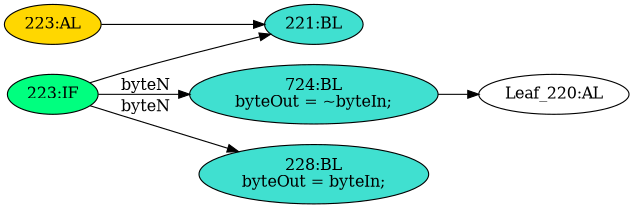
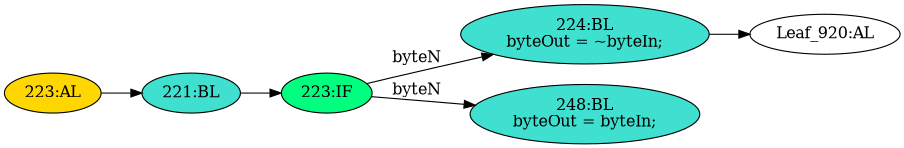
edge "223:IF" -> "221:BL": reversed
node "724:BL byteOut = ~byteIn;": label "724:BL byteOut = ~byteIn;" -> "224:BL byteOut = ~byteIn;"
node "Leaf_220:AL": label "Leaf_220:AL" -> "Leaf_920:AL"
node "228:BL byteOut = byteIn;": label "228:BL byteOut = byteIn;" -> "248:BL byteOut = byteIn;"
